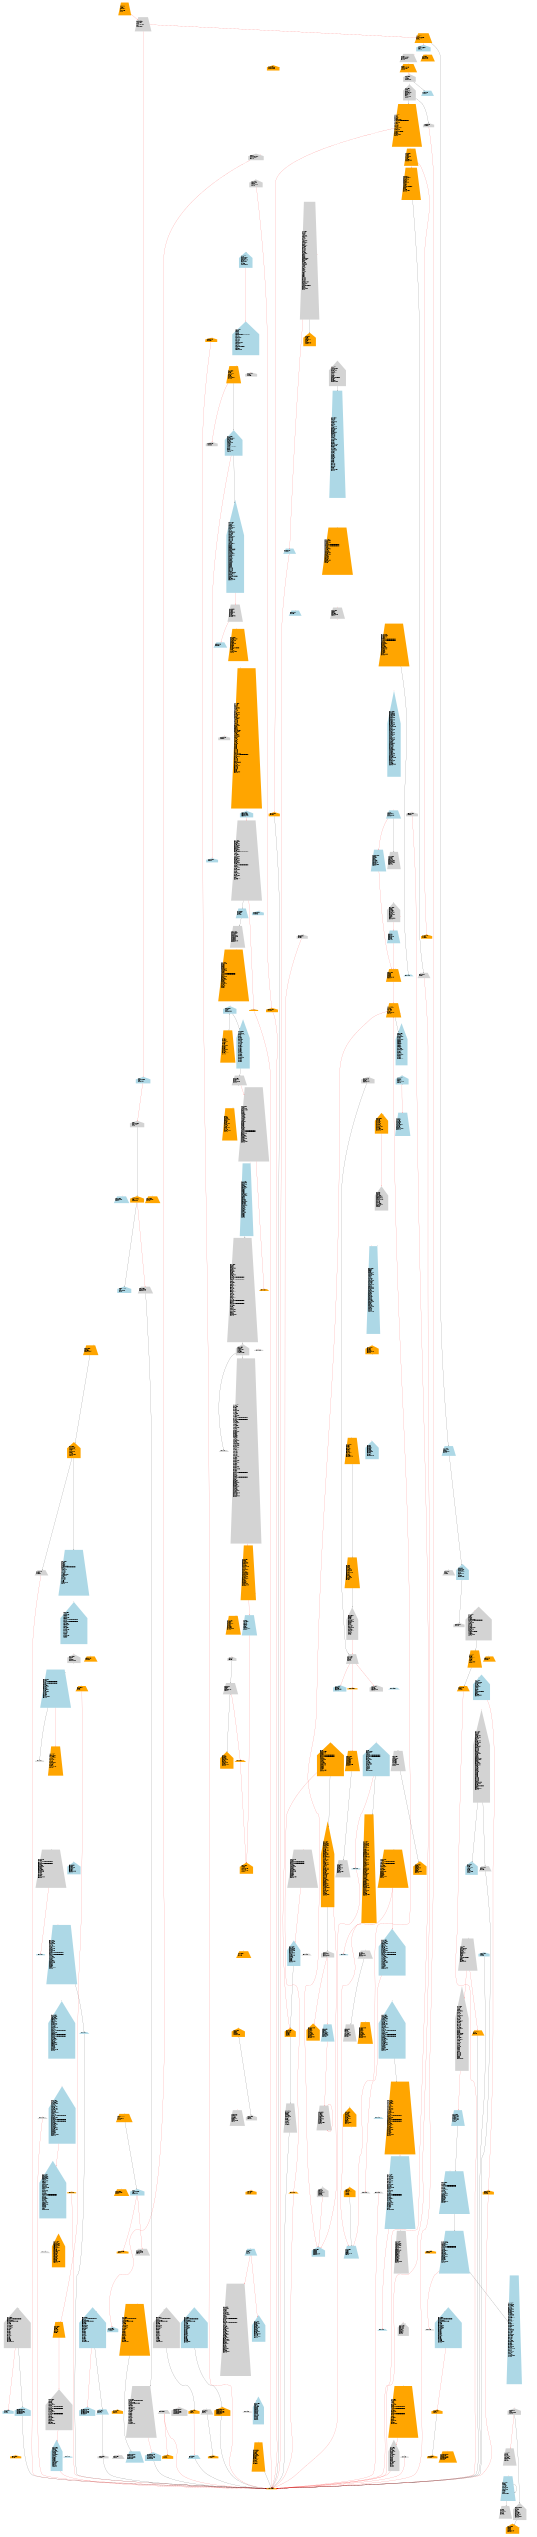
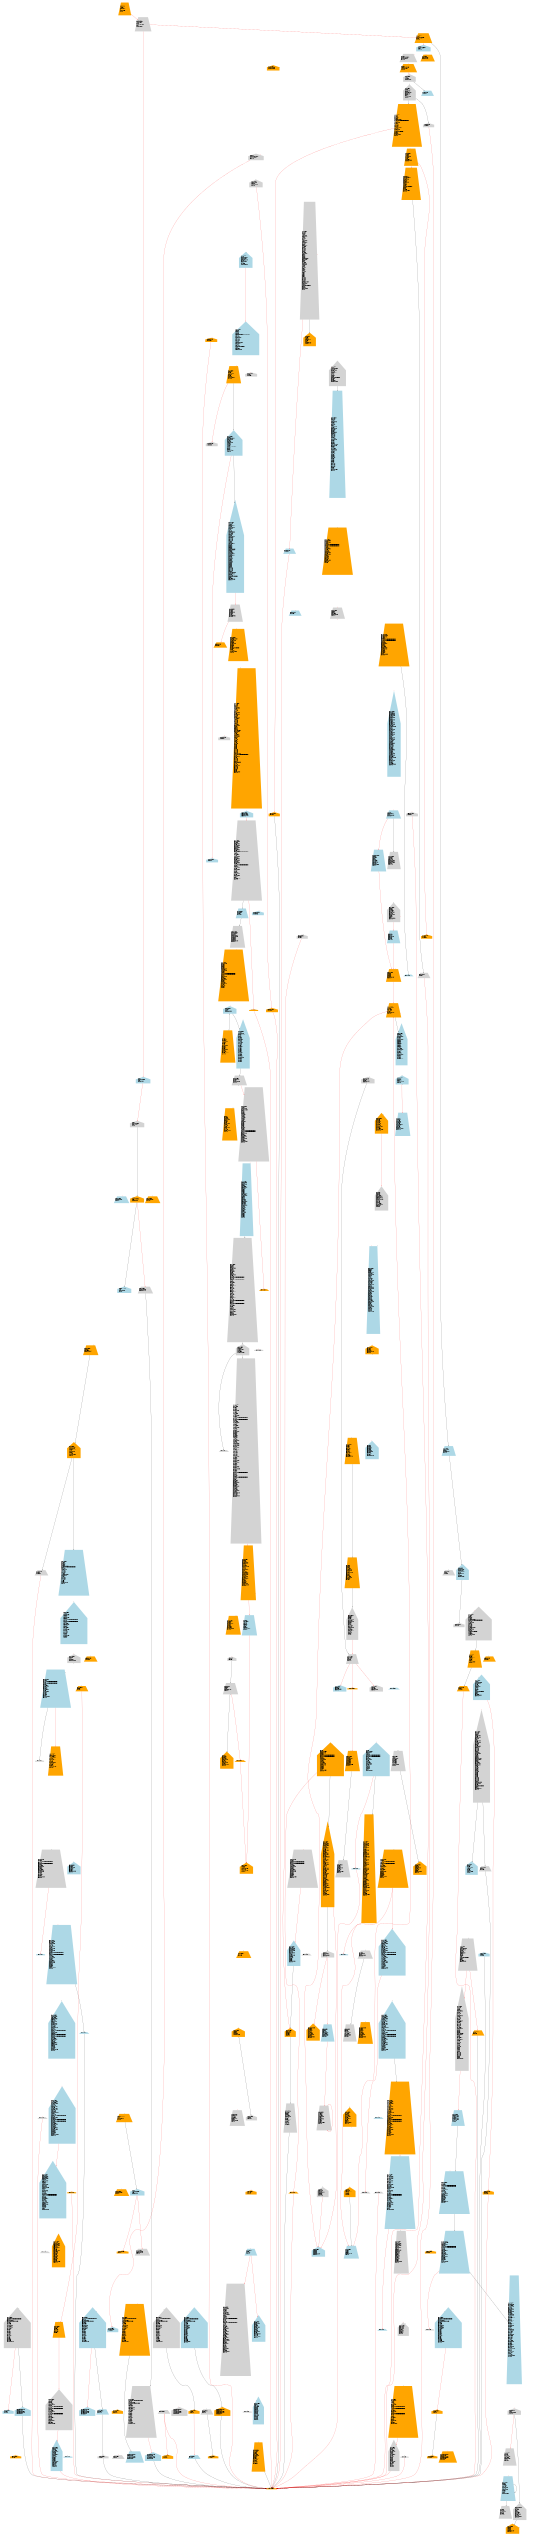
node "1378: PUSH1 0x00 1380: DUP1 1381: REVERT": fillcolor lightblue -> orange
